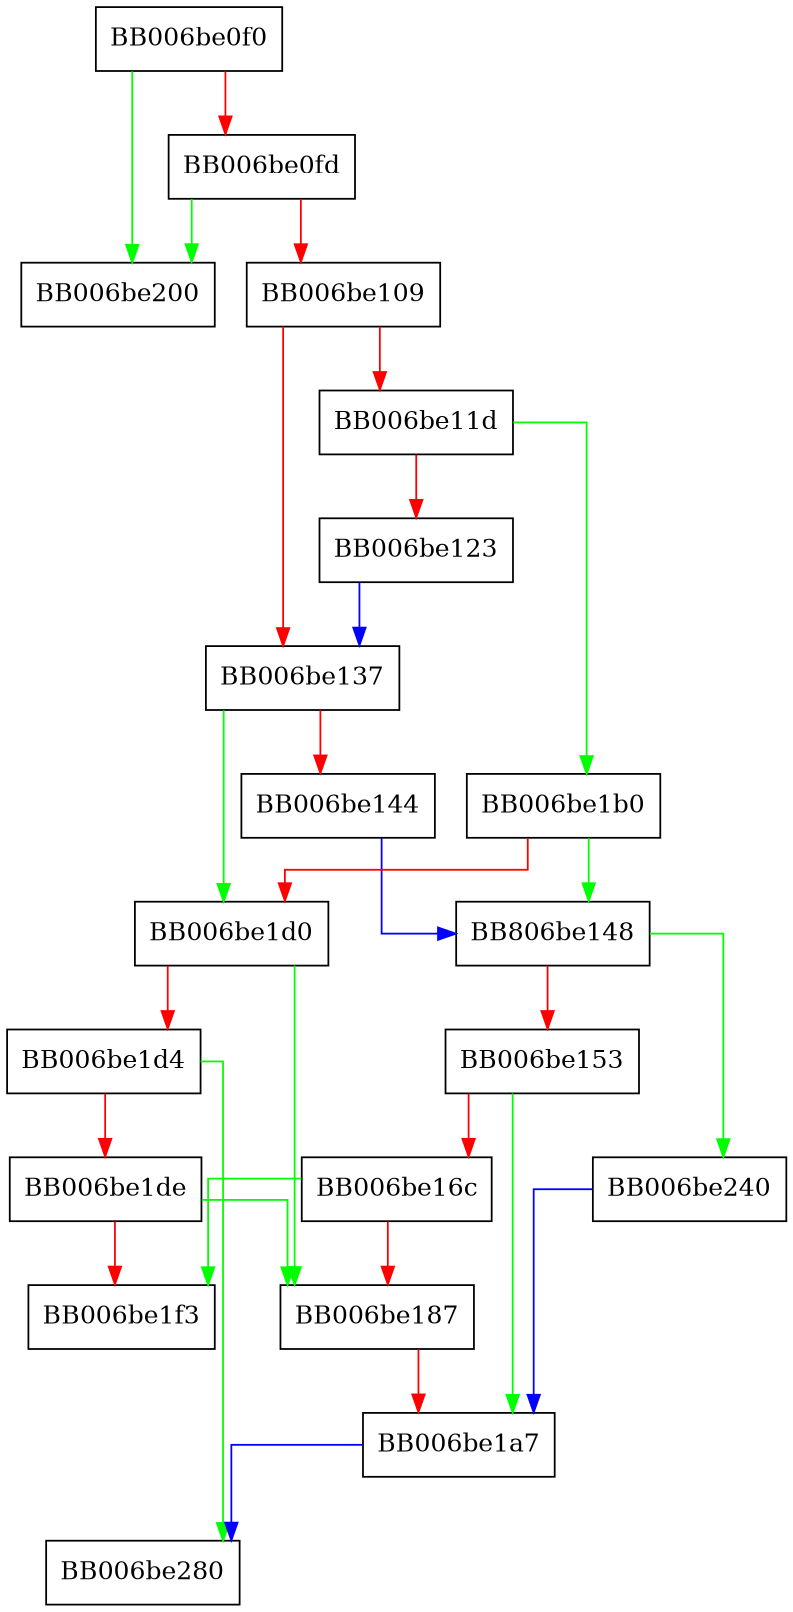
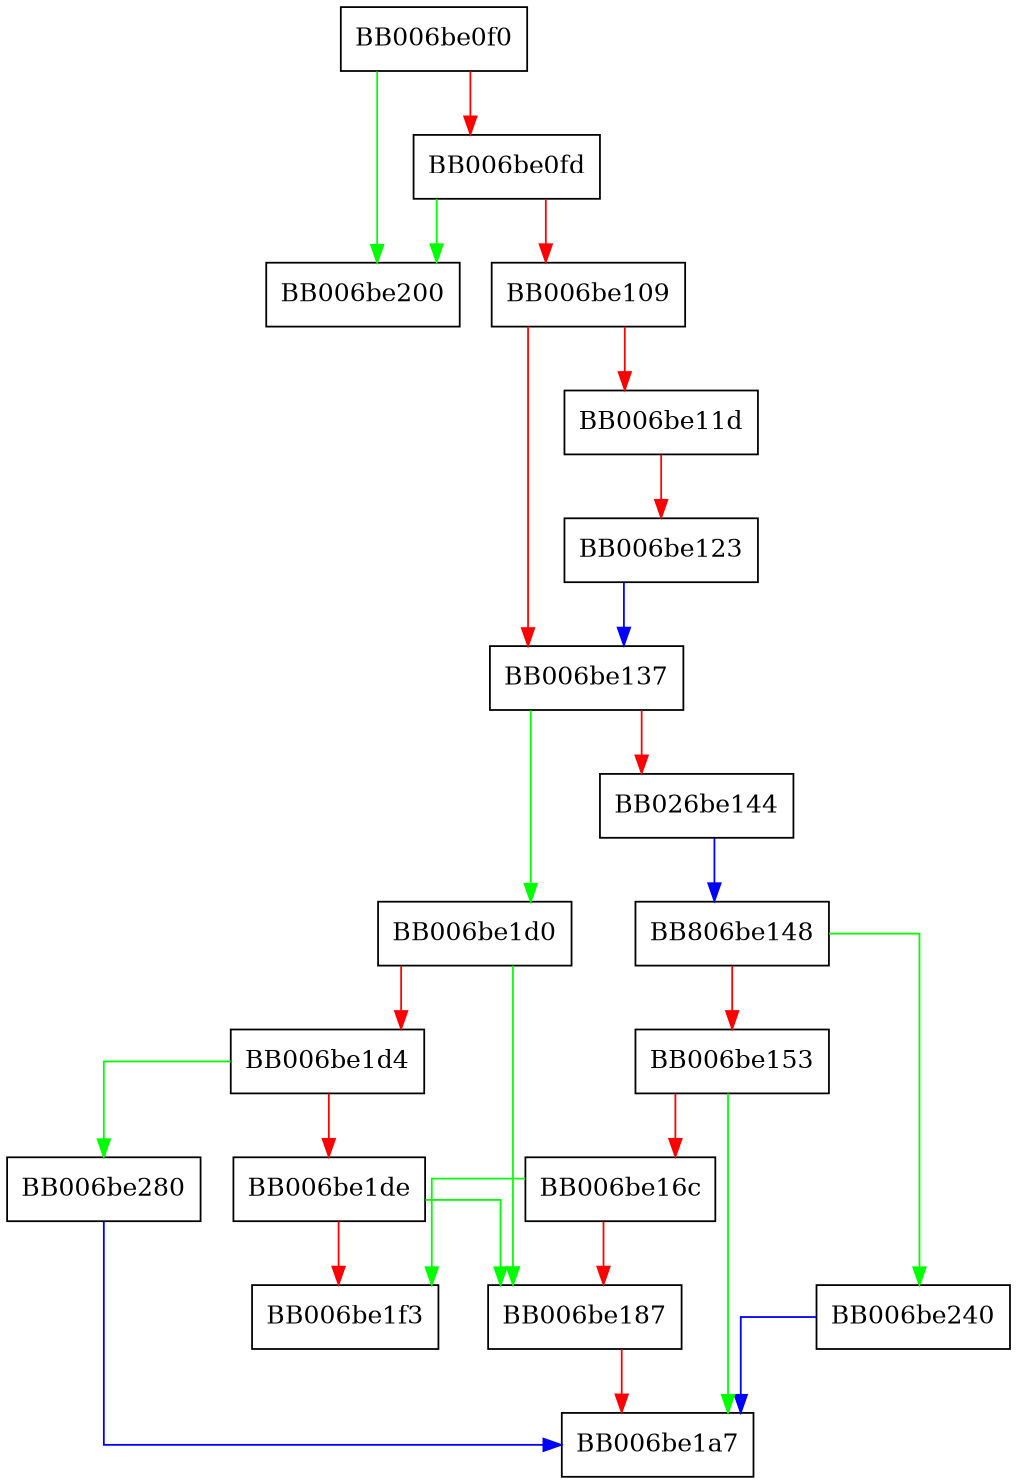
node "BB006be144": label "BB006be144" -> "BB026be144"
node "BB006be1b0": removed
edge "BB006be1a7" -> "BB006be280": reversed
